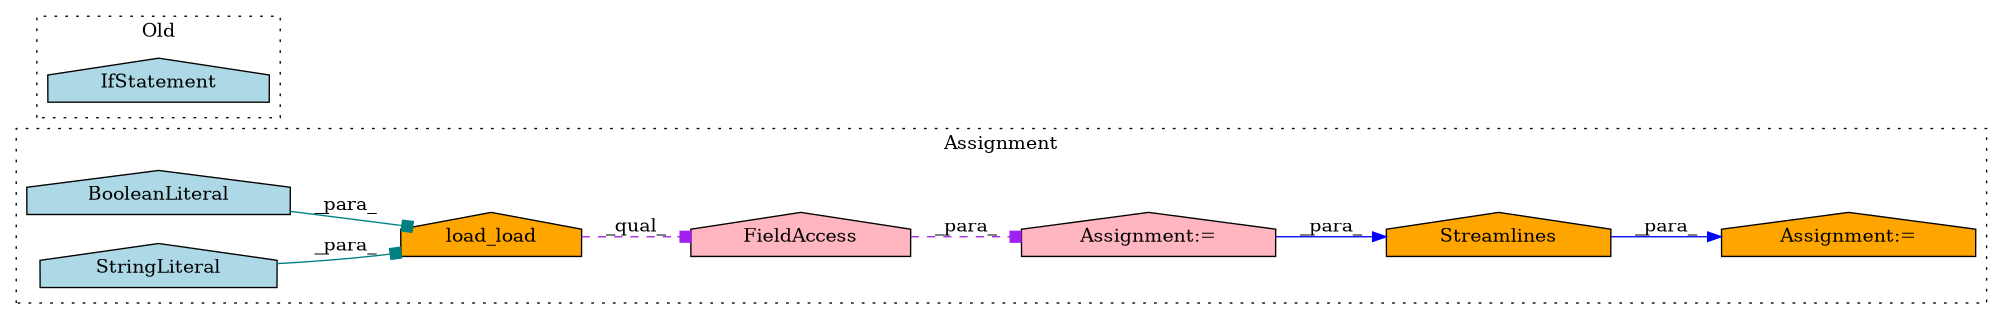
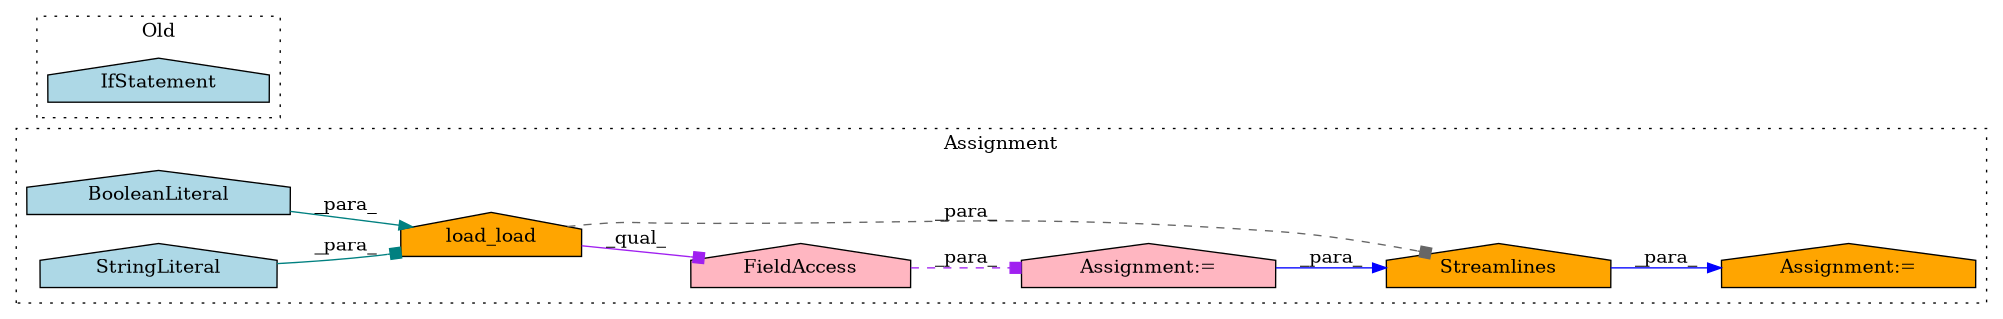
edge "BooleanLiteral" -> "load_load": arrowhead box -> normal
edge "load_load" -> "Streamlines": added, label "_para_"
edge "load_load" -> "FieldAccess": style dashed -> solid
